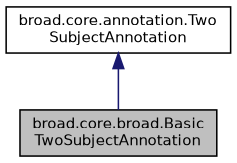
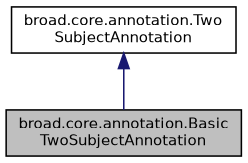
node "broad.core.broad.Basic TwoSubjectAnnotation": label "broad.core.broad.Basic TwoSubjectAnnotation" -> "broad.core.annotation.Basic TwoSubjectAnnotation"
